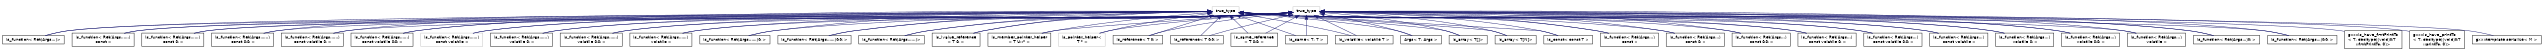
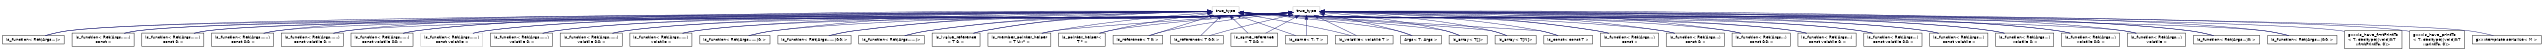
node "is_pointer_helper< T * >": color grey75 -> black
